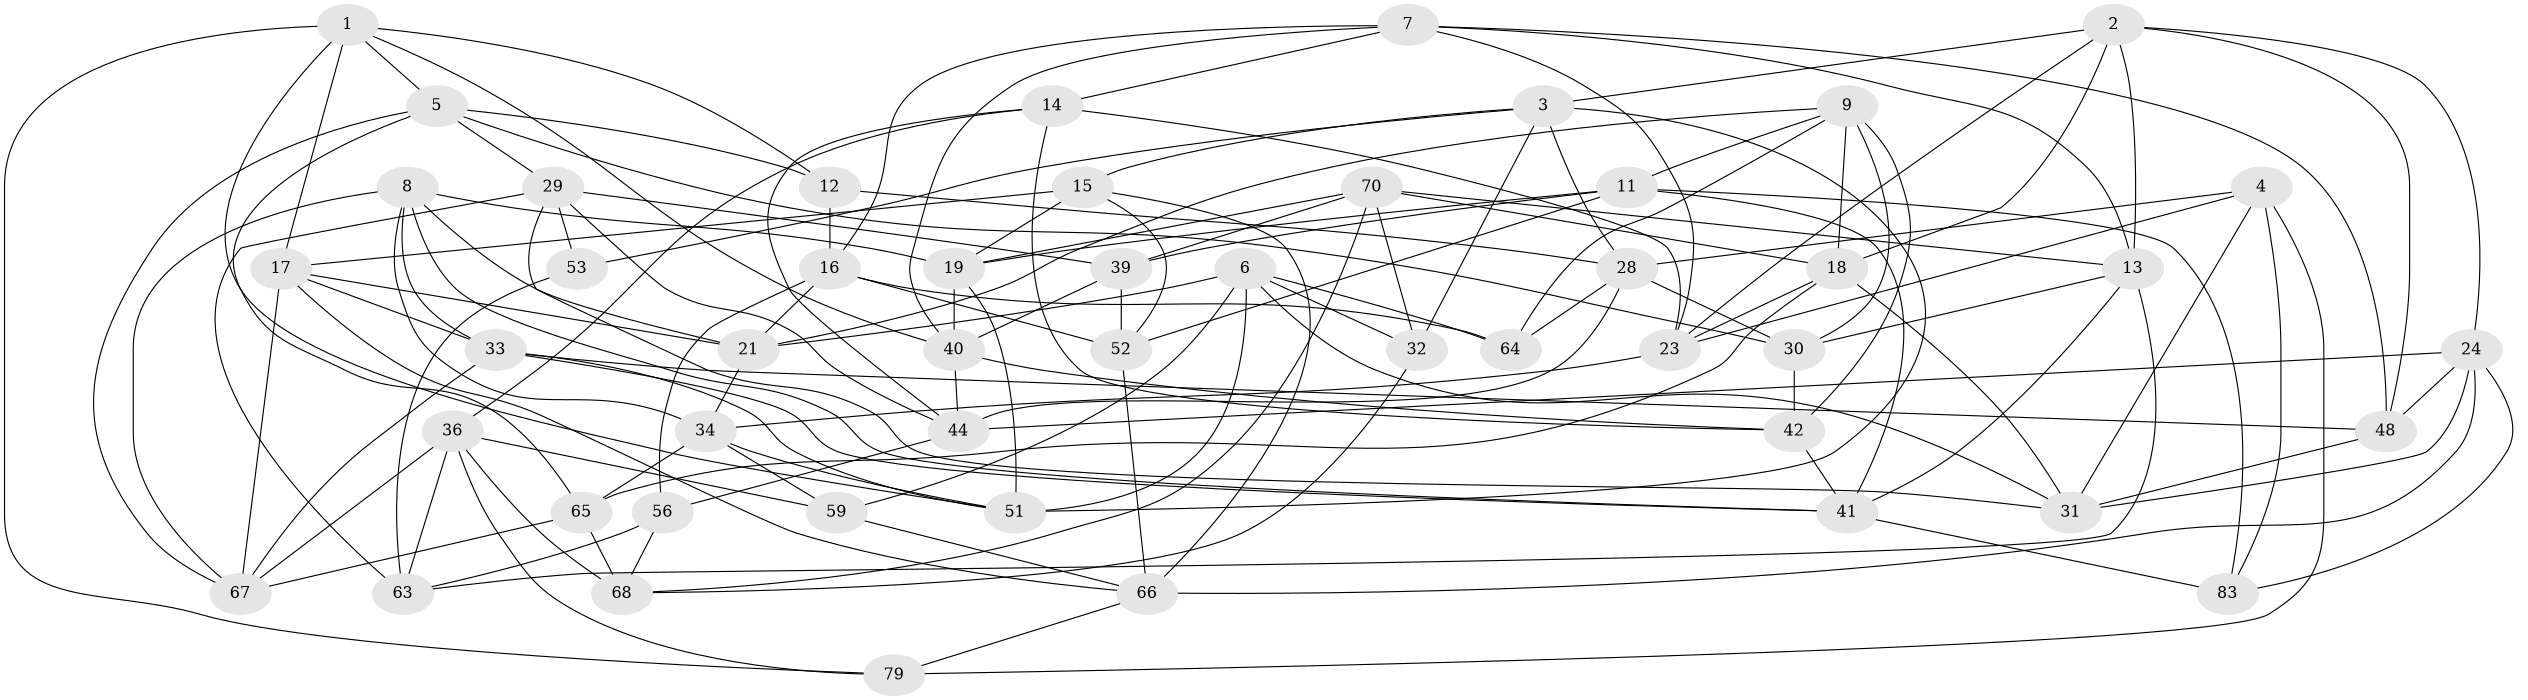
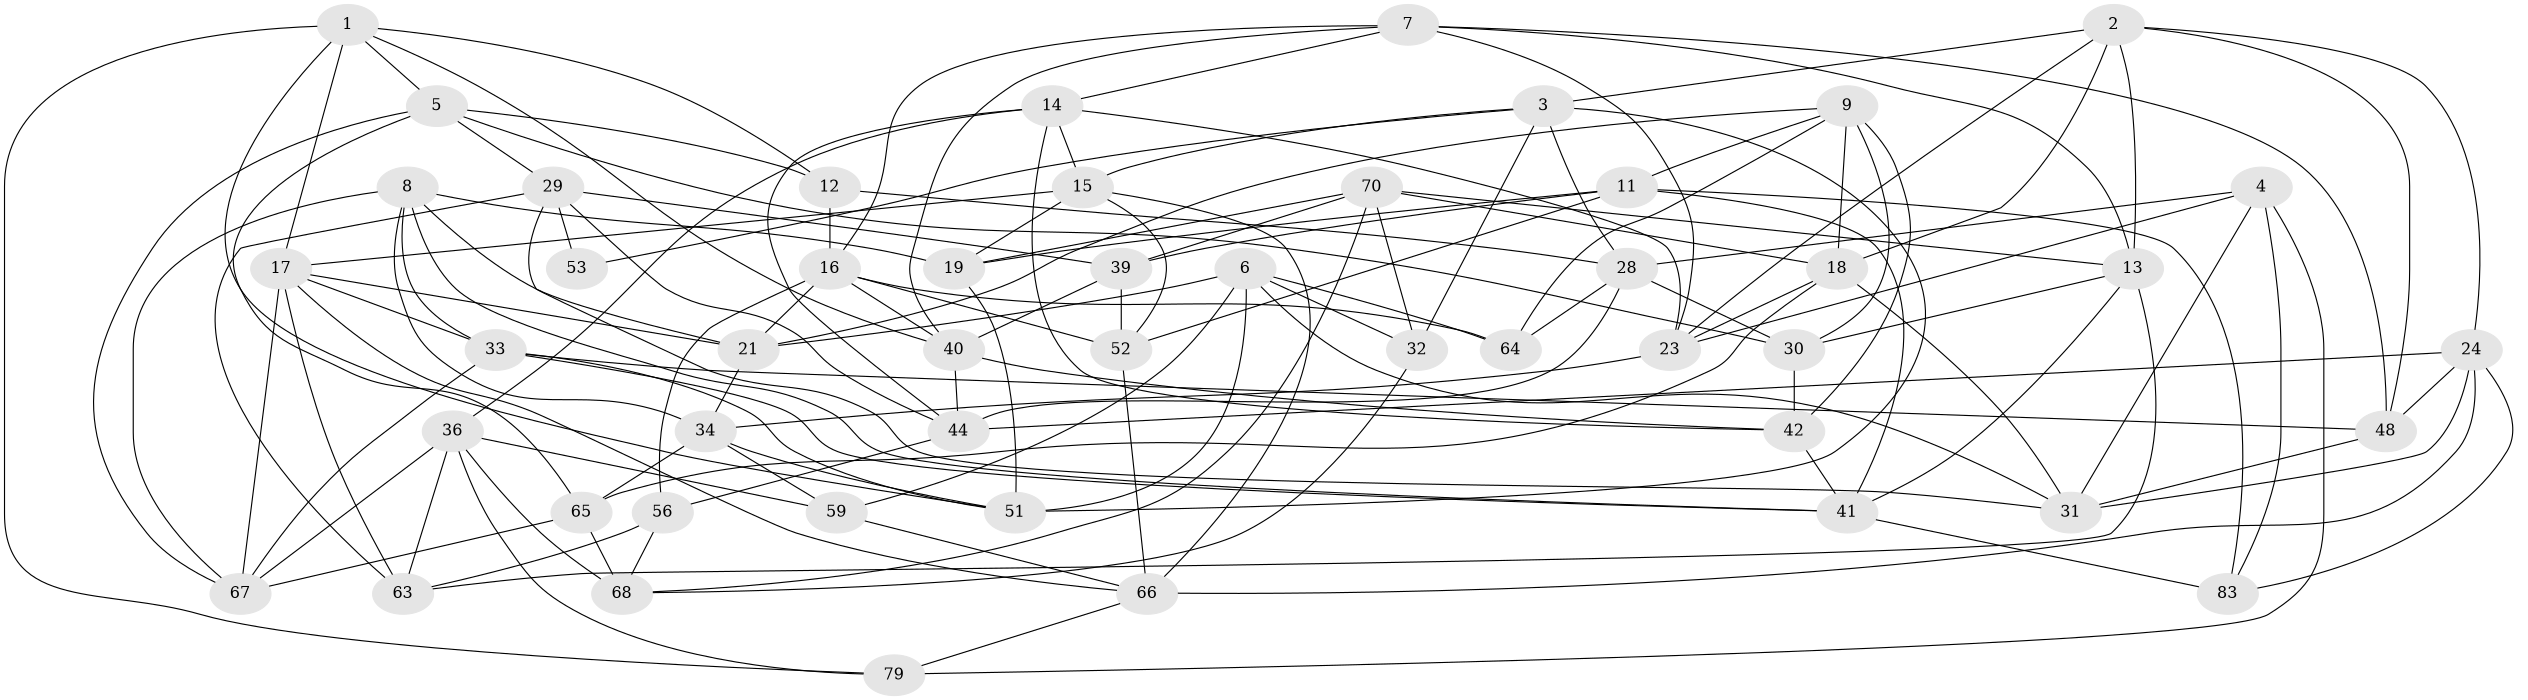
edge "14" -- "15": added
edge "19" -- "40": now "16" -- "40"
edge "53" -- "63": now "17" -- "63"
